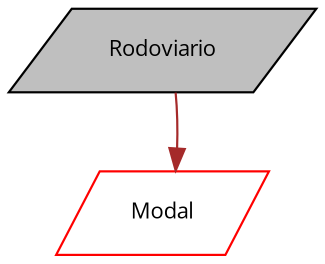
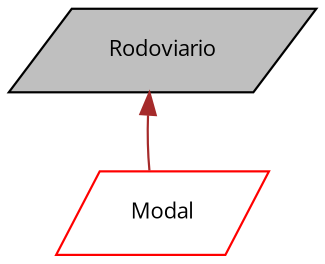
edge "Rodoviario" -> "Modal": reversed
